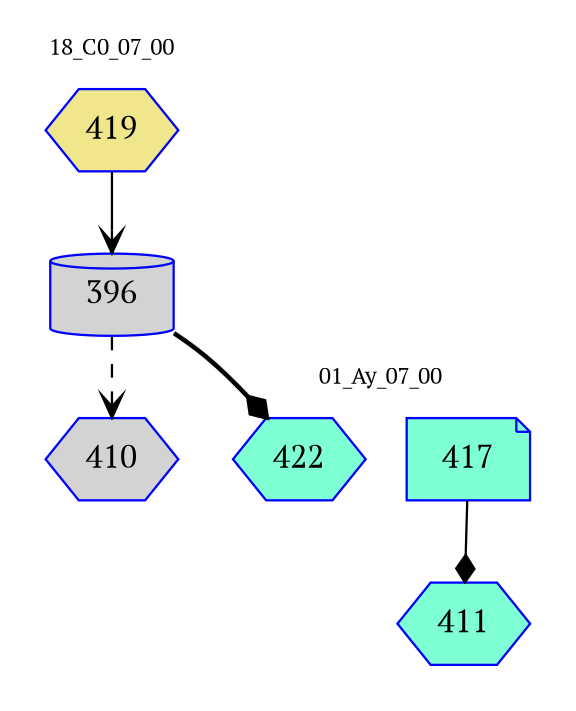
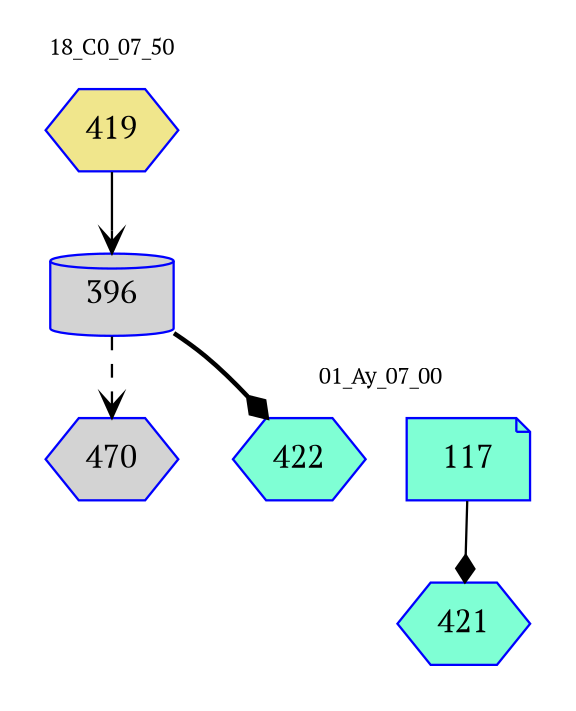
cluster "18_C0_07_00": label "18_C0_07_00" -> "18_C0_07_50"
node "410": label "410" -> "470"
node "417": label "417" -> "117"
node "411": label "411" -> "421"
